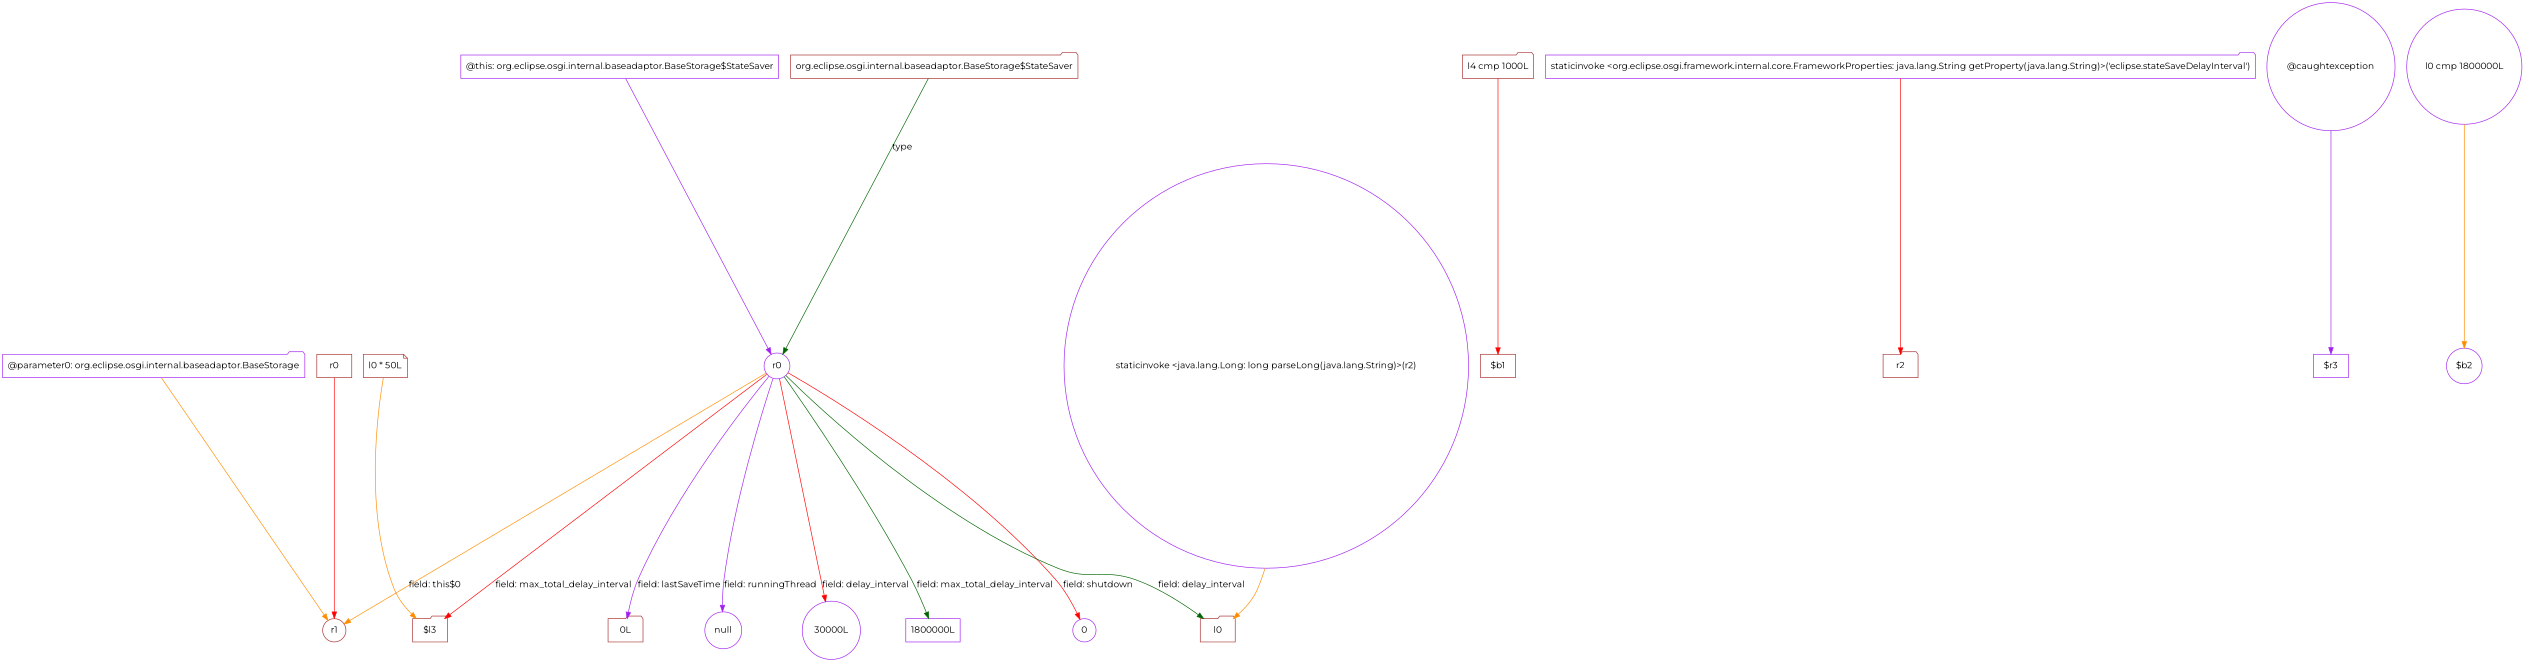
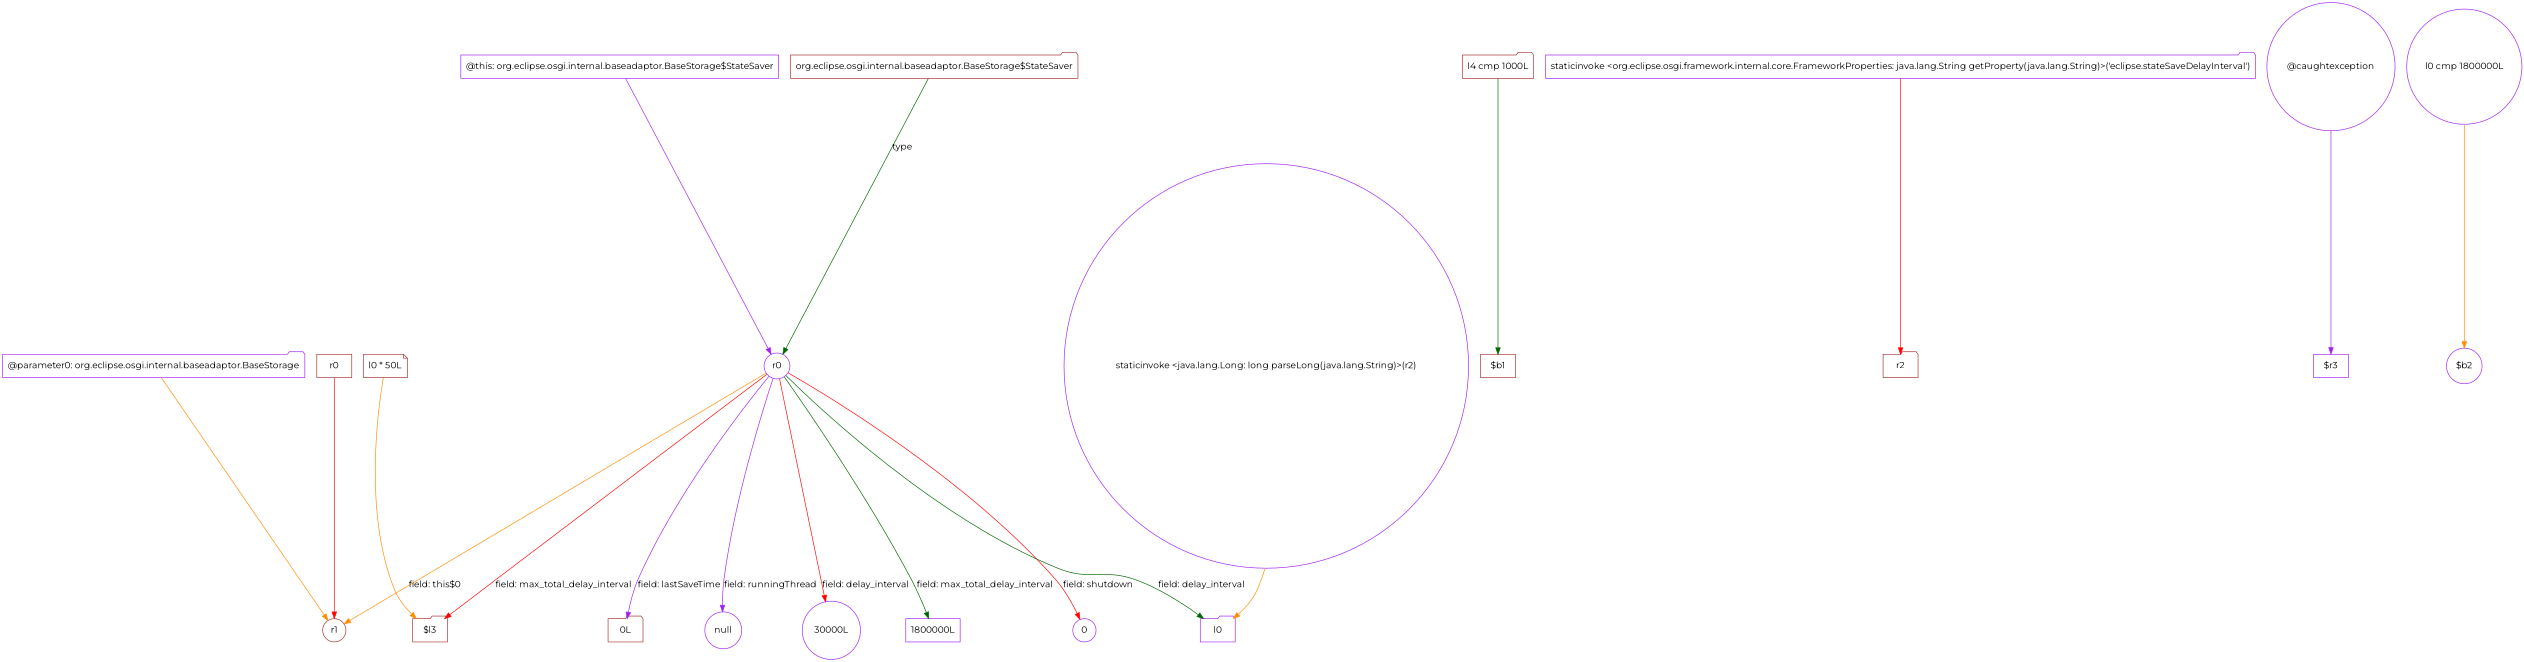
edge "l4 cmp 1000L" -> "$b1": color red -> darkgreen
node "l0": color brown -> purple
